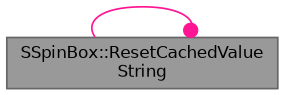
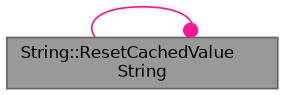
node "SSpinBox::ResetCachedValue String": label "SSpinBox::ResetCachedValue String" -> "String::ResetCachedValue String"
